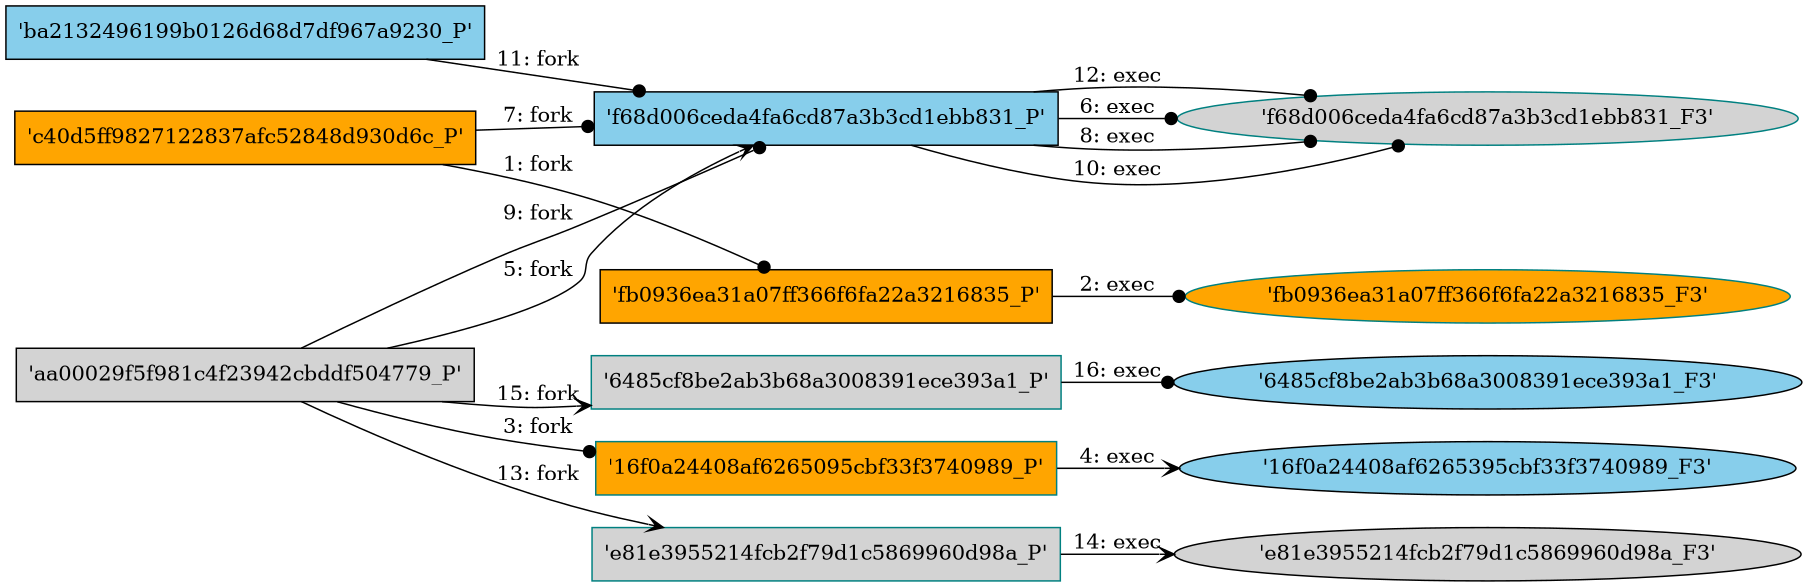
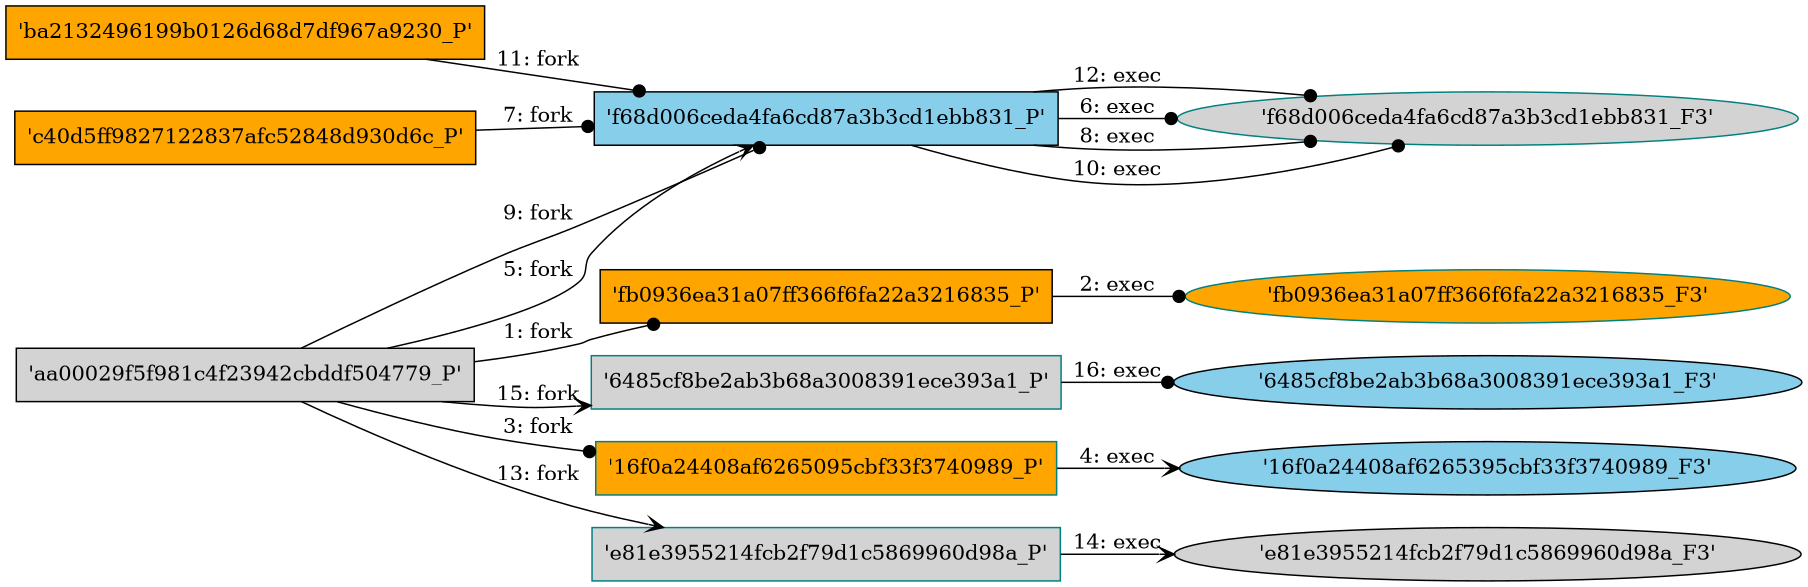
node "'ba2132496199b0126d68d7df967a9230_P'": fillcolor skyblue -> orange
edge "'c40d5ff9827122837afc52848d930d6c_P'" -> "'fb0936ea31a07ff366f6fa22a3216835_P'": now "'aa00029f5f981c4f23942cbddf504779_P'" -> "'fb0936ea31a07ff366f6fa22a3216835_P'"
